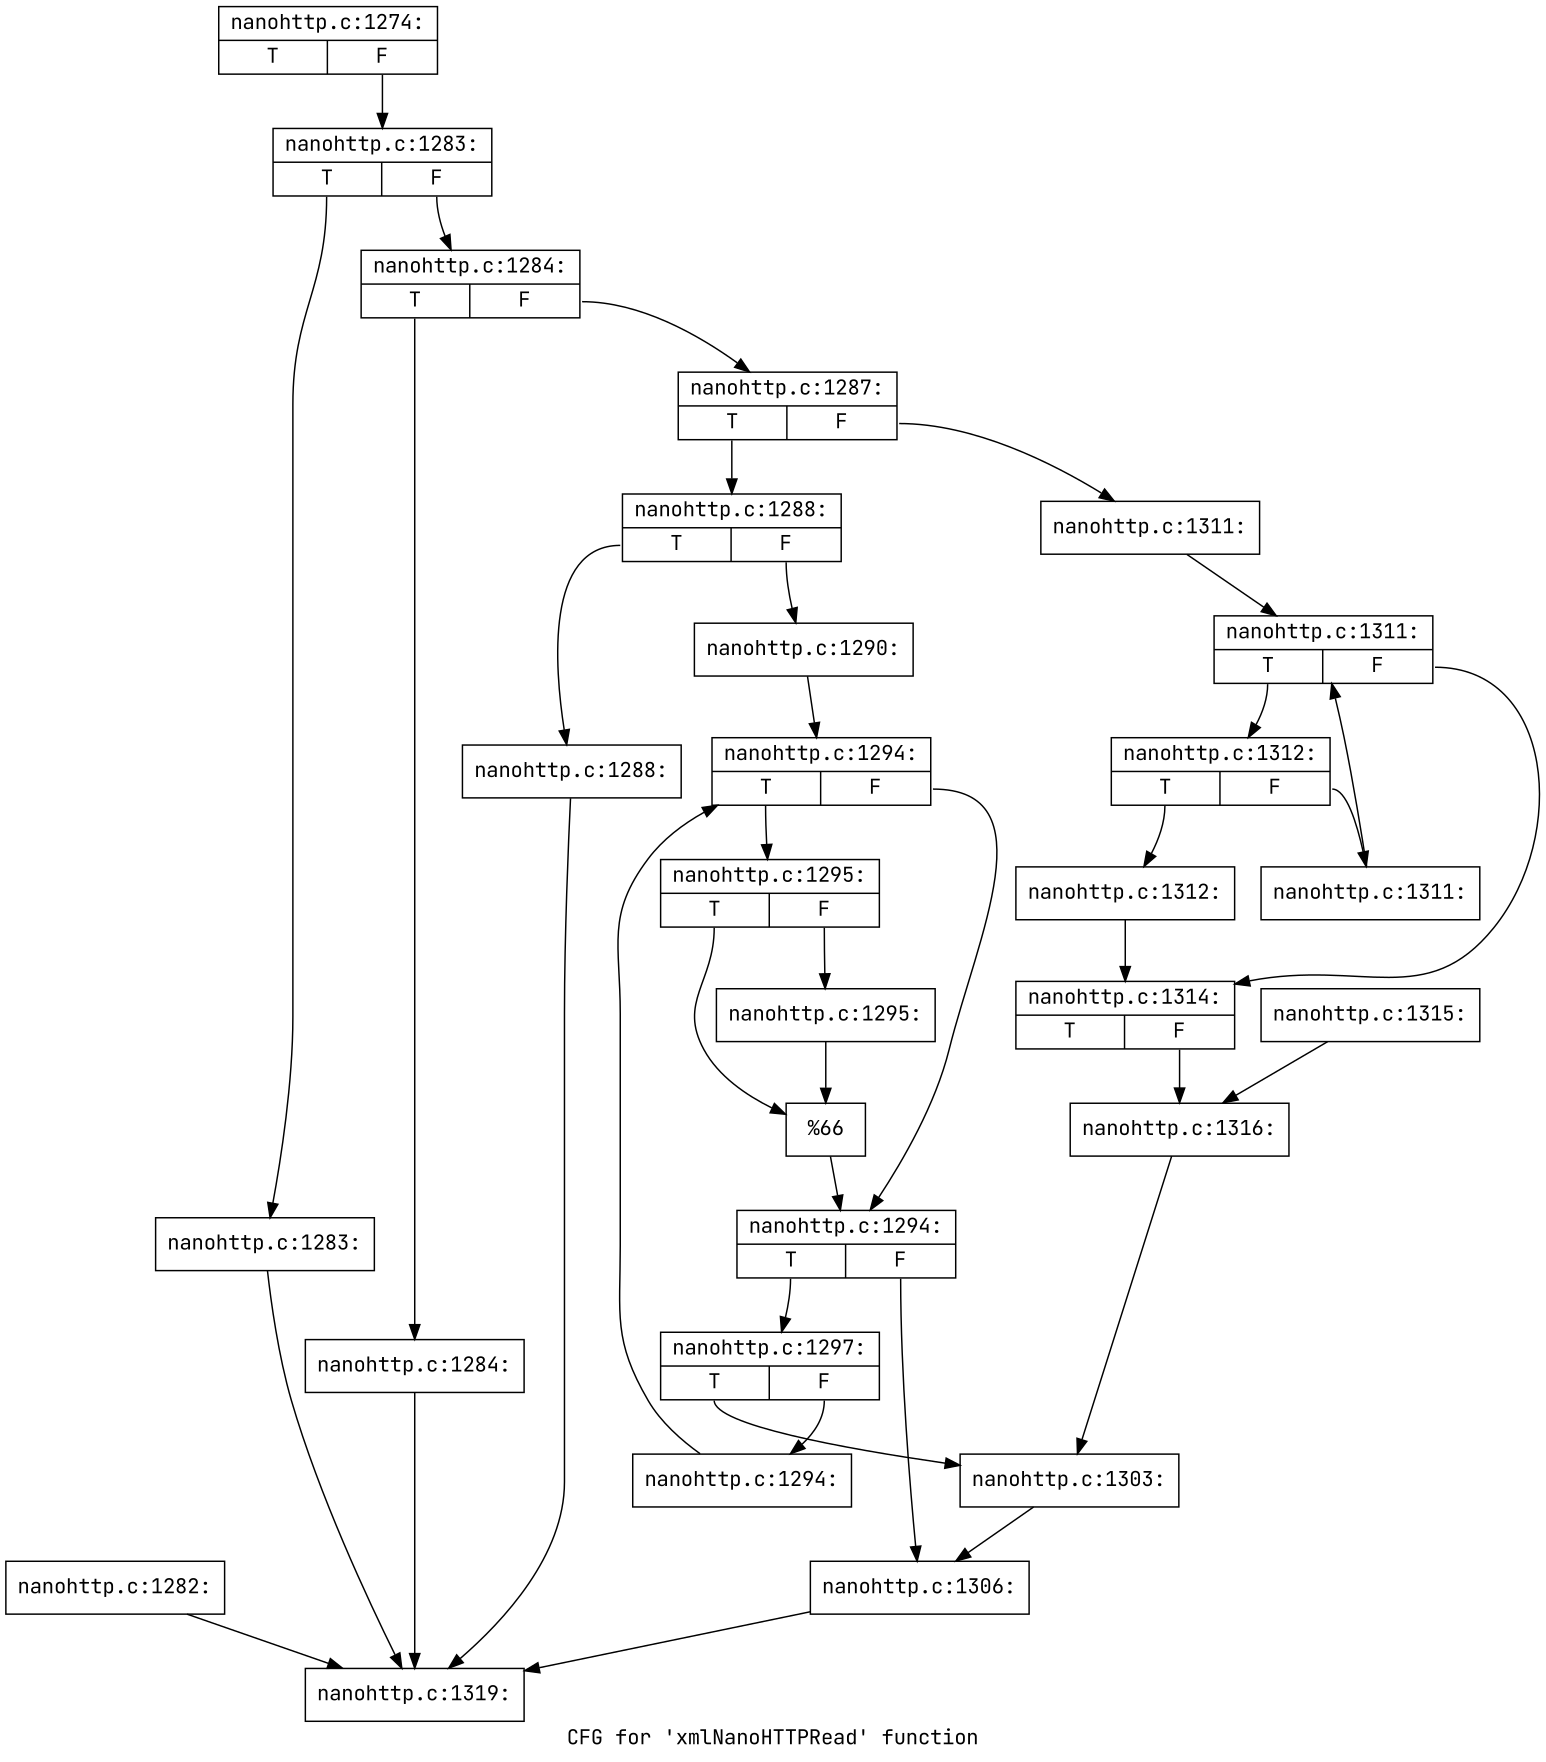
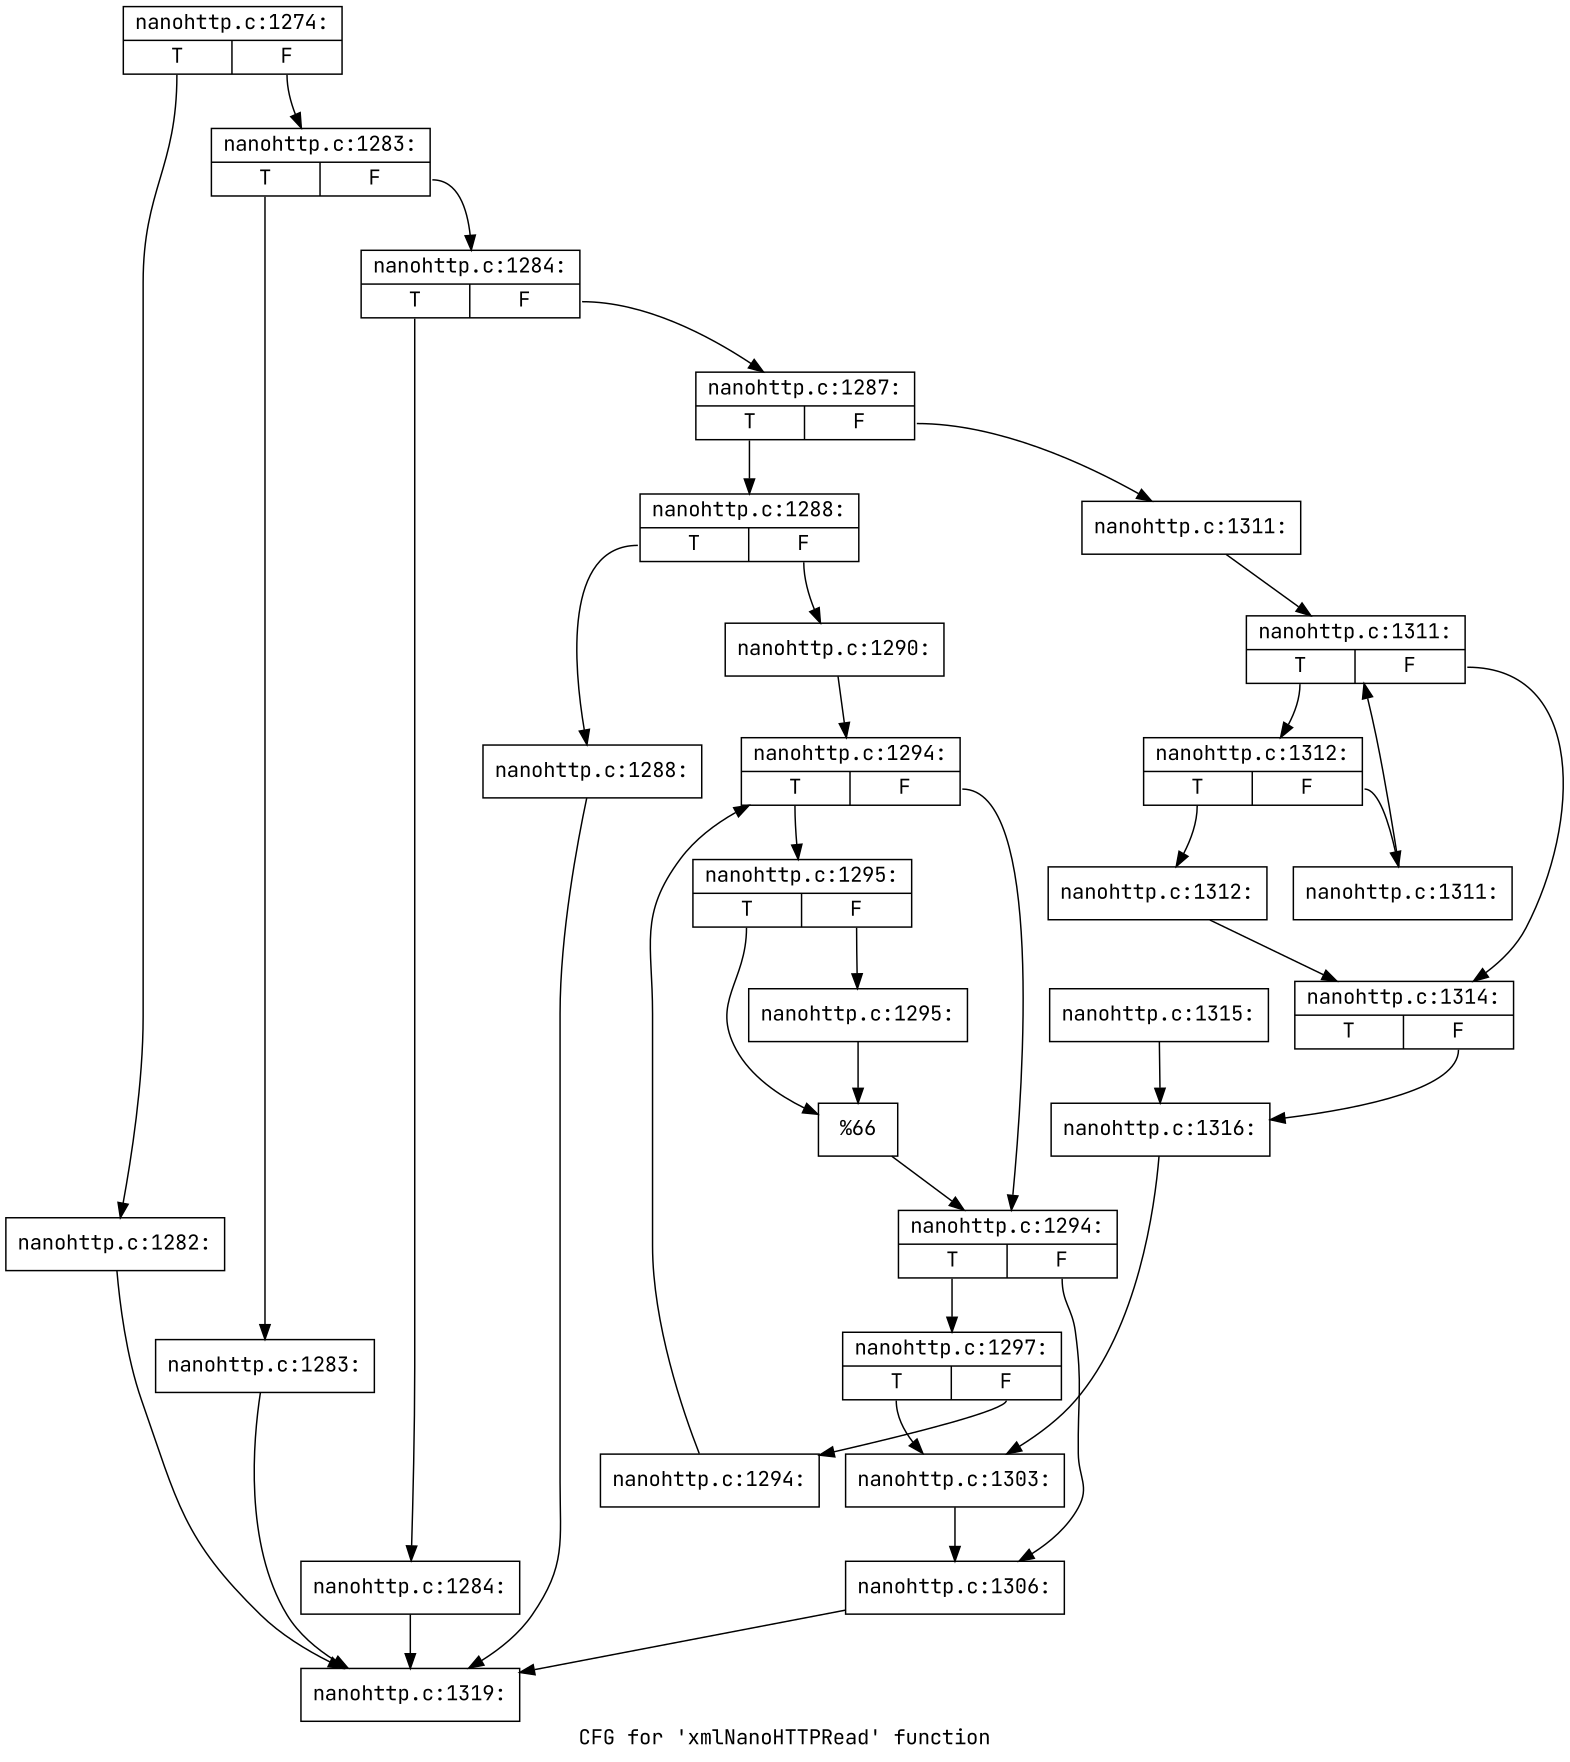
edge "nanohttp.c:1274:" -> "nanohttp.c:1282:": added
